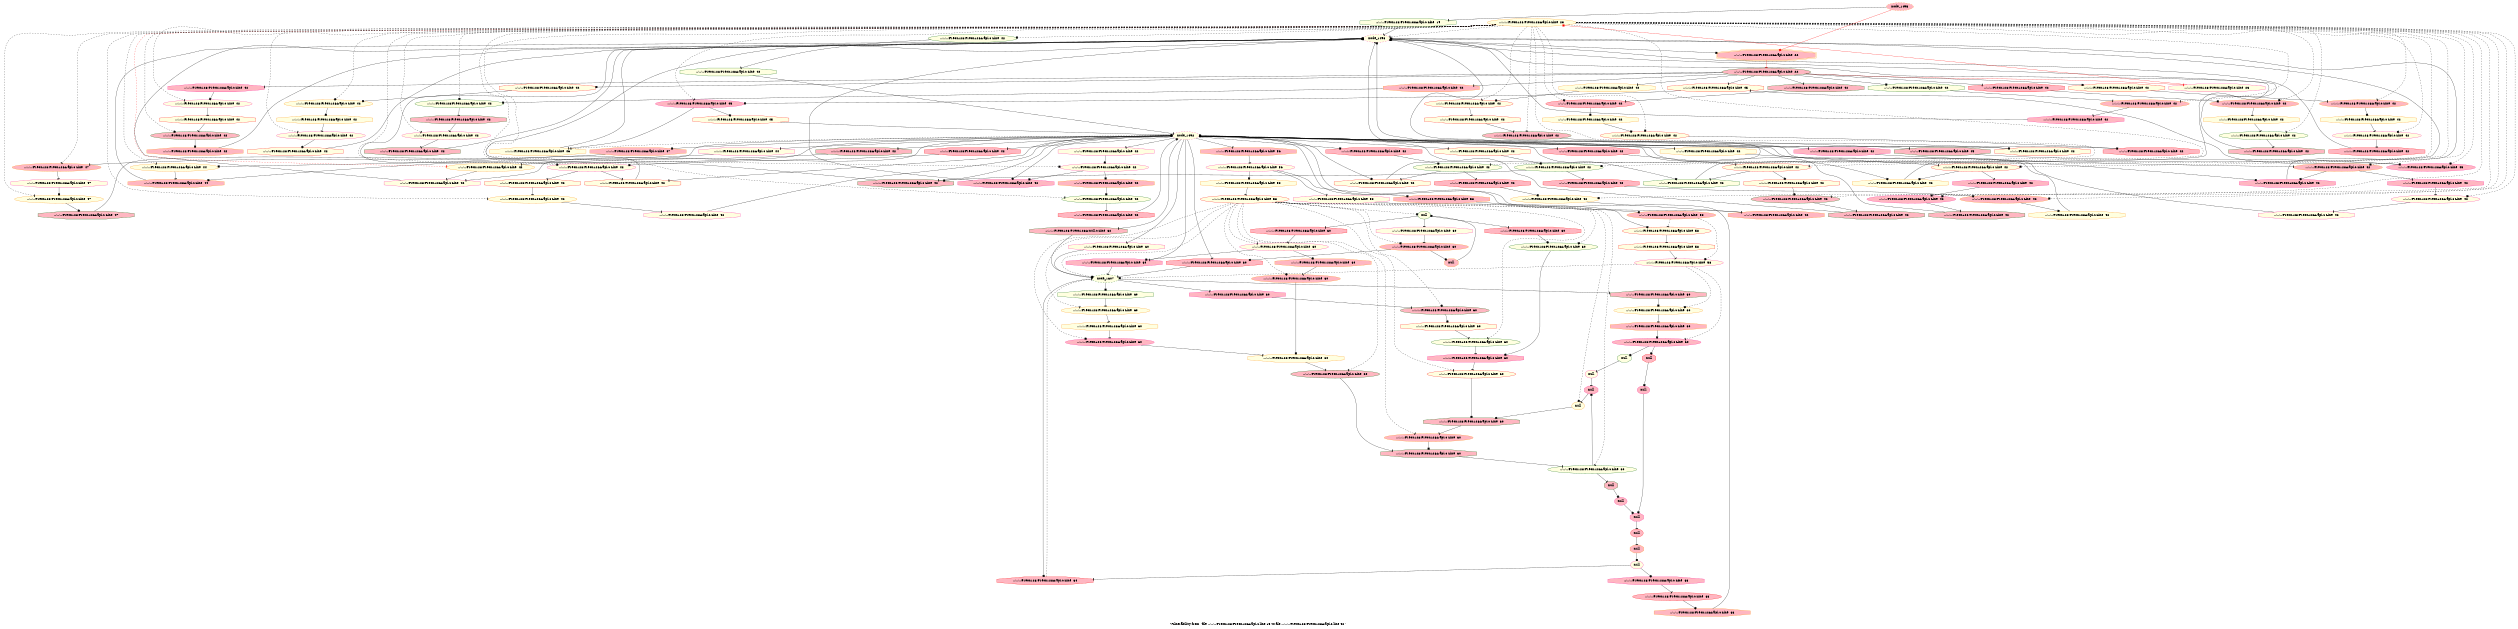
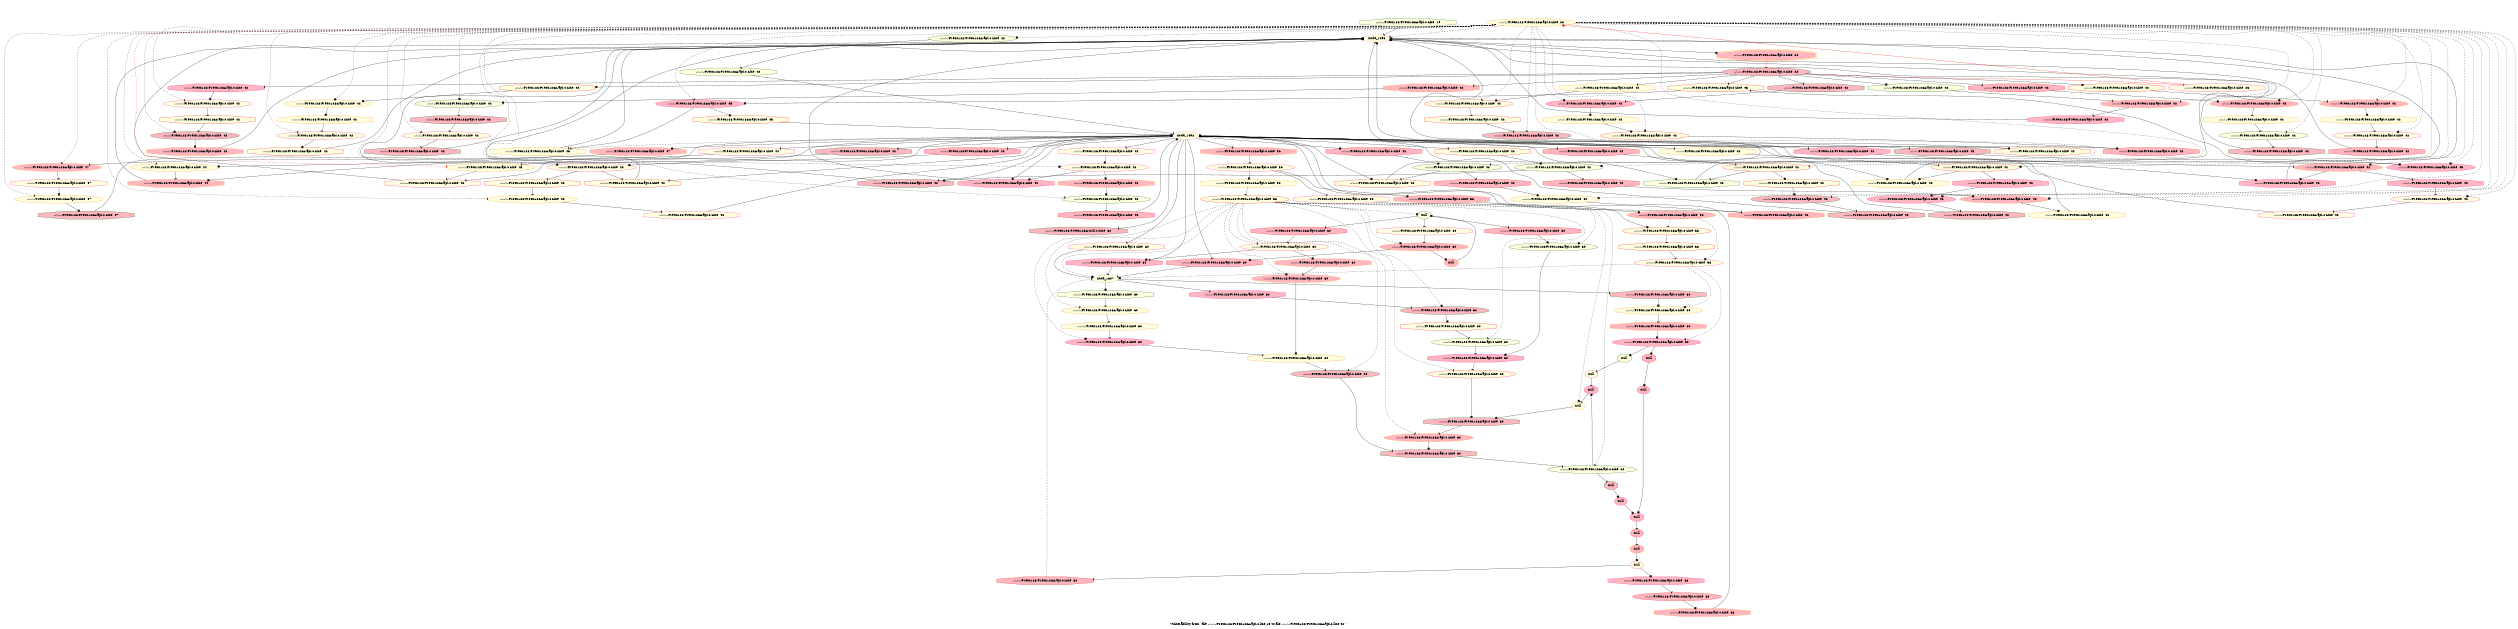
node "node_1495": removed
edge "../../../Preon128/Preon128A/null.c Line  62" -> "node_1607": removed
edge "node_1607" -> "../../../Preon128/Preon128A/api.c Line  64": removed
